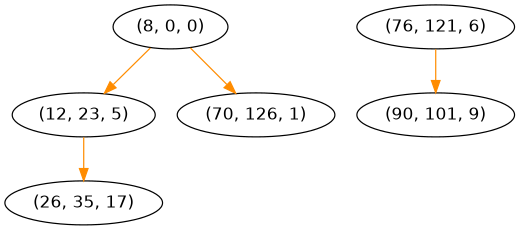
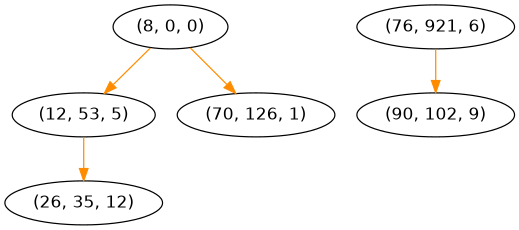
node "(76, 121, 6)": label "(76, 121, 6)" -> "(76, 921, 6)"
node "(12, 23, 5)": label "(12, 23, 5)" -> "(12, 53, 5)"
node "(90, 101, 9)": label "(90, 101, 9)" -> "(90, 102, 9)"
node "(26, 35, 17)": label "(26, 35, 17)" -> "(26, 35, 12)"
